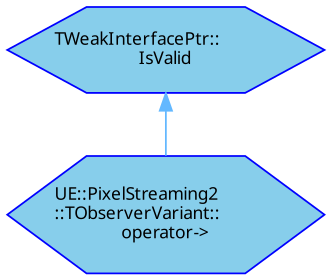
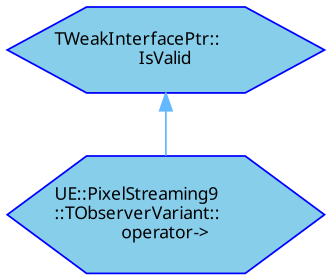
node "UE::PixelStreaming2 ::TObserverVariant:: operator->": label "UE::PixelStreaming2 ::TObserverVariant:: operator->" -> "UE::PixelStreaming9 ::TObserverVariant:: operator->"
